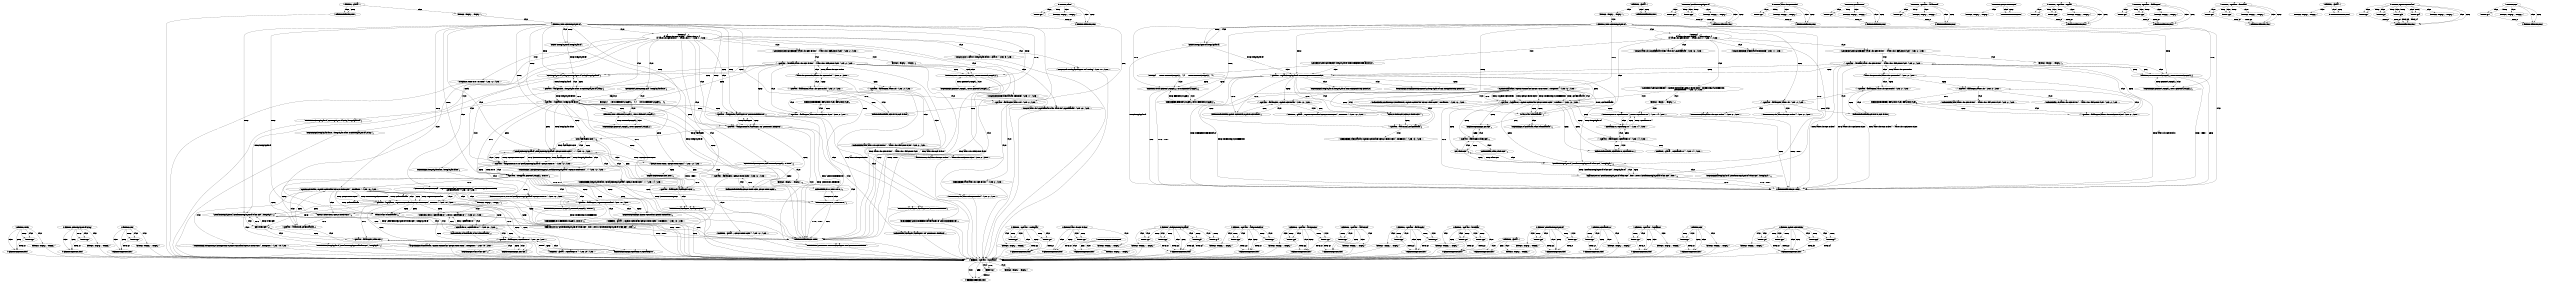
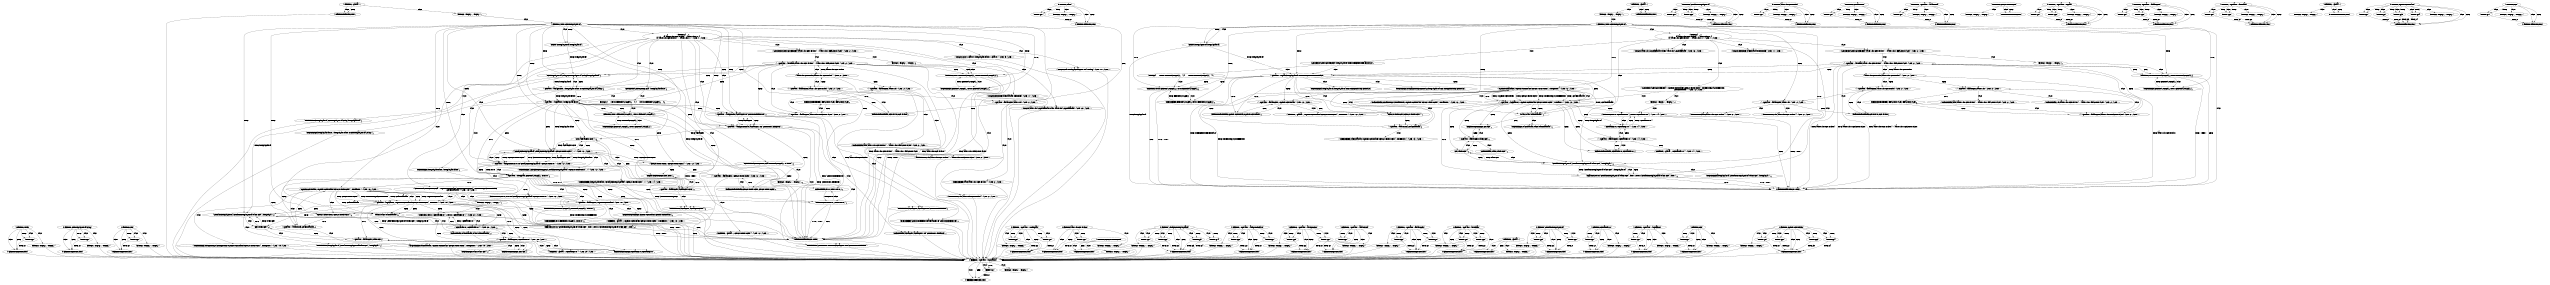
node "<(LOCAL,DWORD error: DWORD)<SUB>12</SUB>>": removed
edge "(CONTROL_STRUCTURE,IF,if (!integrity_level_str))" -> "(<operator>.logicalNot,!integrity_level_str)": label "ADJUST: " -> "AST: "
edge "<(GetCurrentProcess,::GetCurrentProcess())<SUB>12</SUB>>" -> "<(<operator>.fieldAccess,::GetCurrentProcess)<SUB>12</SUB>>": removed, label "AST:"
edge "(<operator>.fieldAccess,ace_access.c_str)" -> "(FIELD_IDENTIFIER,c_str,c_str)": added, label "AST:"
edge "<(<operator>.fieldAccess,::GetLastError)<SUB>20</SUB>>" -> "<(LITERAL,<global>,::GetLastError())<SUB>20</SUB>>": label "READ: " -> "AST: "
